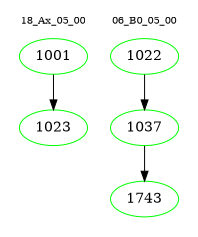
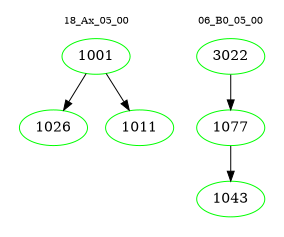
node "1022": label "1022" -> "3022"
node "1023": label "1023" -> "1026"
node "1011": added
node "1037": label "1037" -> "1077"
node "1743": label "1743" -> "1043"
